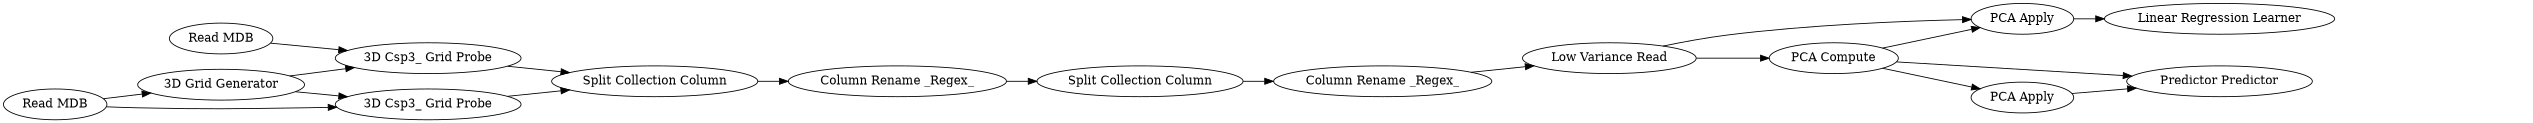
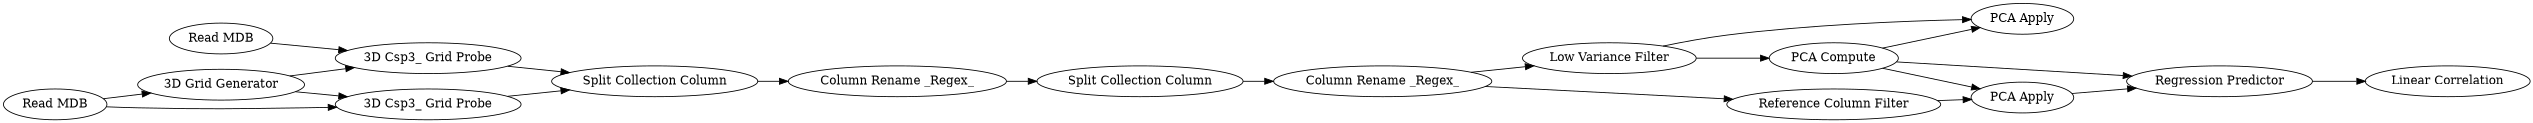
node "Linear Regression Learner": removed
node "Low Variance Read": label "Low Variance Read" -> "Low Variance Filter"
node "Predictor Predictor": label "Predictor Predictor" -> "Regression Predictor"
node "Linear Correlation": added
node "Reference Column Filter": added
